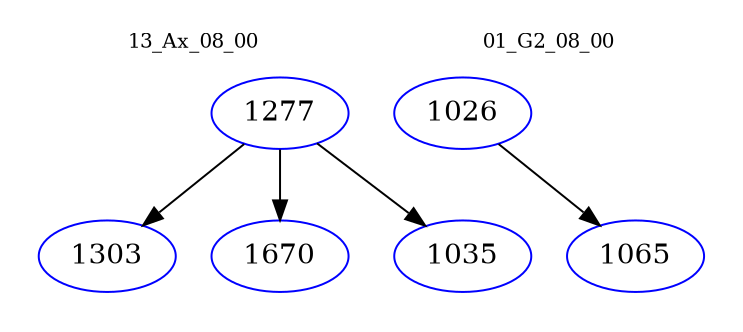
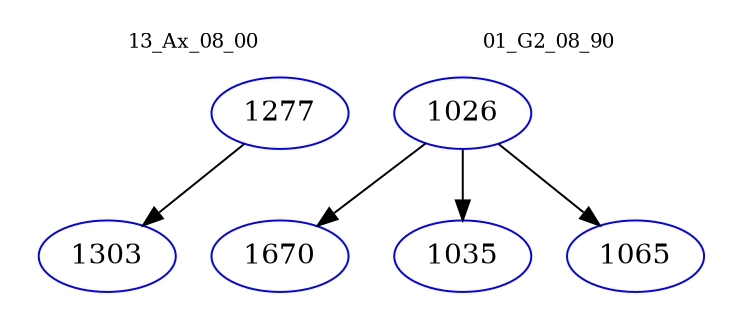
cluster "01_G2_08_00": label "01_G2_08_00" -> "01_G2_08_90"
edge "1277" -> "1035": now "1026" -> "1035"
edge "1277" -> "1670": now "1026" -> "1670"
